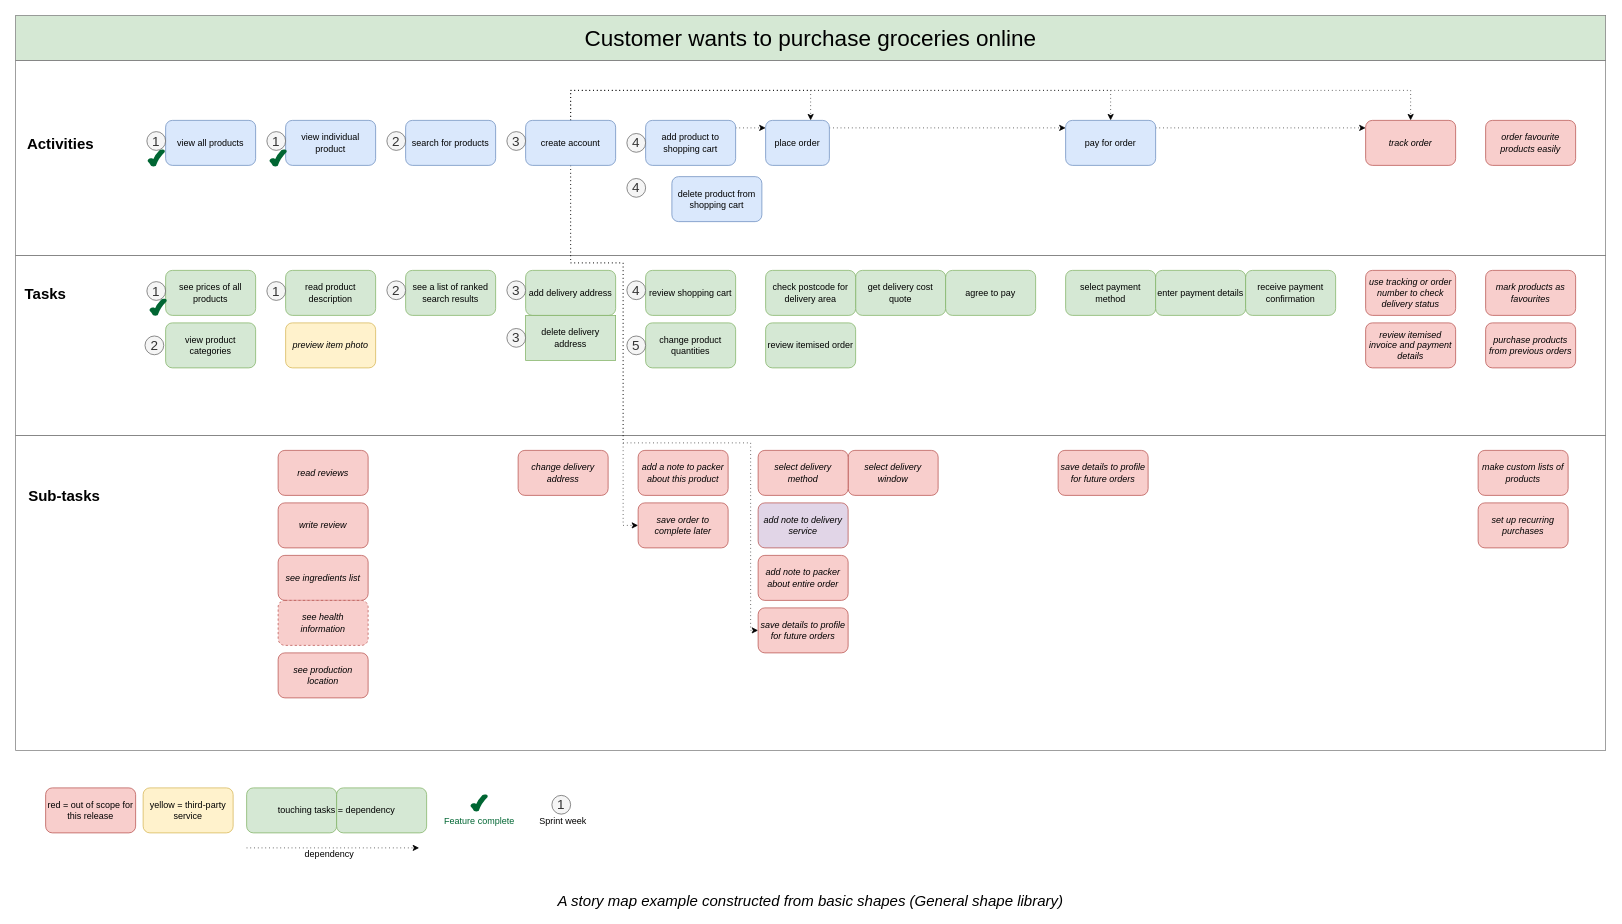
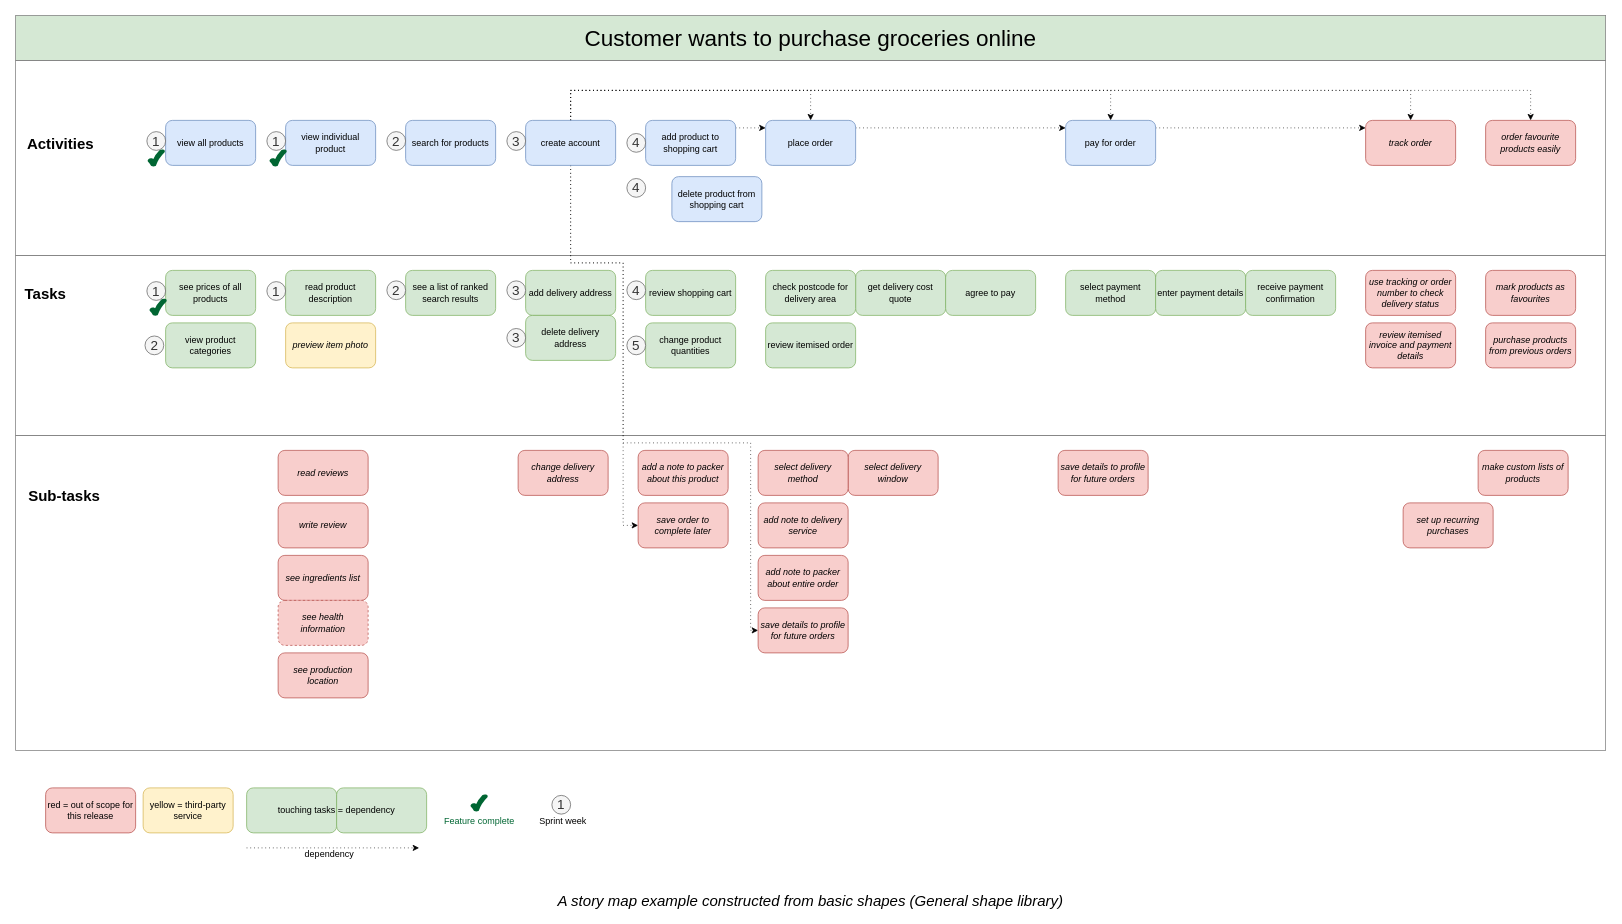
edge "create account" -> "order favourite products easily": added
node "place order": size 64x45 -> 90x45
node "delete delivery address": shape rectangle -> rounded rectangle
node "add note to delivery service": fillcolor #e1d5e7 -> #f8cecc
node "set up recurring purchases": moved (1523, 525) -> (1448, 525)
